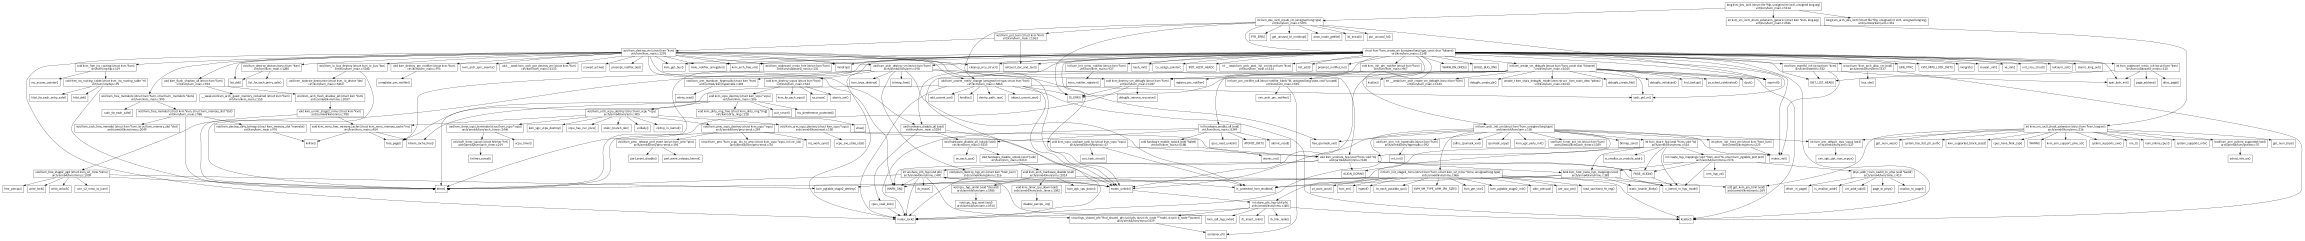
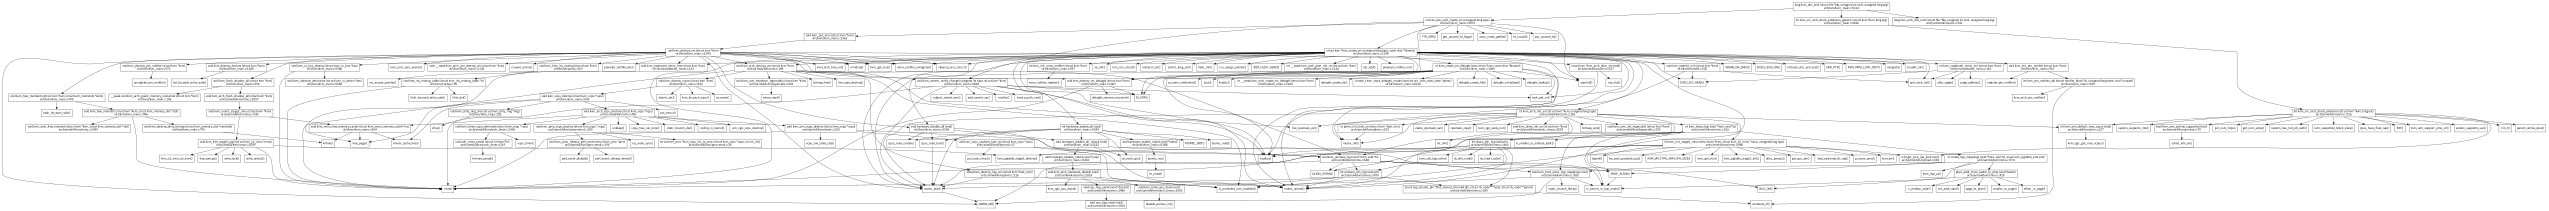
node "get_unused_fd_mmdrop()": label "get_unused_fd_mmdrop()" -> "get_unused_fd_flags()"
edge "void kvm_put_kvm (struct kvm *kvm) virt/kvm/kvm_main.c:1363" -> "refcount_dec_and_test()": removed
node "list_del()": removed
node "kvm_brps_destroy()": label "kvm_brps_destroy()" -> "kvm_vgic_destroy()"
node "find_lookup()": label "find_lookup()" -> "debugfs_lookup()"
node "pr_sched_ratelimited()": label "pr_sched_ratelimited()" -> "pr_warn_ratelimited()"
node "rcu_dereference_protected()": removed
edge "int hardware_enable_all (void) virt/kvm/kvm_main.c:5349" -> "cpus_read_lock()": added
edge "void hardware_disable_all (void) virt/kvm/kvm_main.c:5354" -> "cpus_read_unlock()": added
edge "int hardware_enable_all (void) virt/kvm/kvm_main.c:5349" -> "on_each_cpu()": added
node "WARN()": label "WARN()" -> "BIT()"
node "num_online_cpus()": label "num_online_cpus()" -> "parent_online_cpus()"
edge "int unshare_pfn_hyp (u64 pfn) arch/arm64/kvm/mmu.c:490" -> "WARN_ON()": now "mutex_lock()" -> "WARN_ON()"
edge "int unshare_pfn_hyp (u64 pfn) arch/arm64/kvm/mmu.c:490" -> "rb_erase()": now "atomic_inc()" -> "rb_erase()"
node "BUG_ON()": added
edge "mutex_unlock()" -> "int share_pfn_hyp (u64 pfn) arch/arm64/kvm/mmu.c:460": reversed
